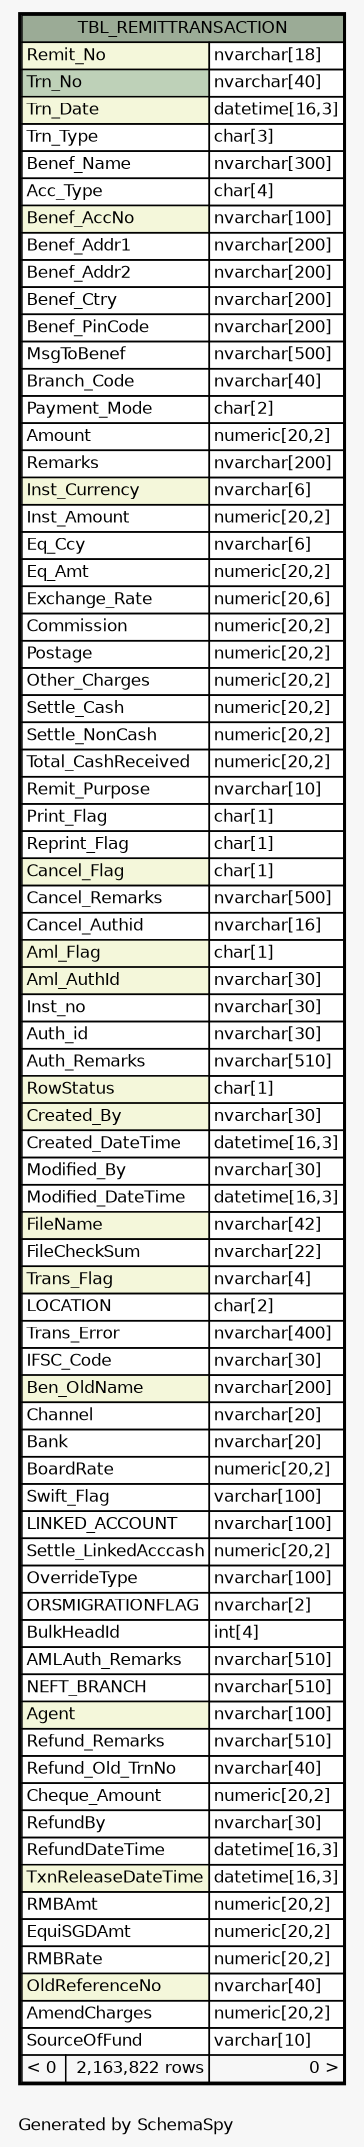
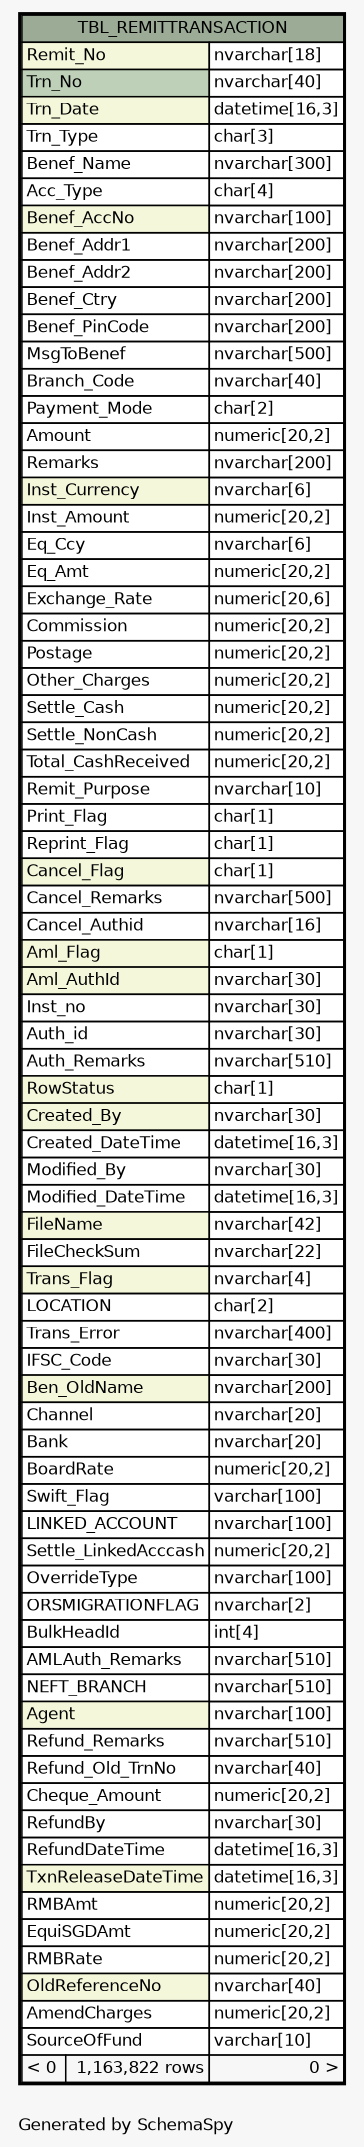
node "TBL_REMITTRANSACTION": text "2,163,822 rows" -> "1,163,822 rows"
